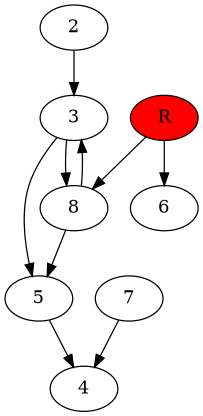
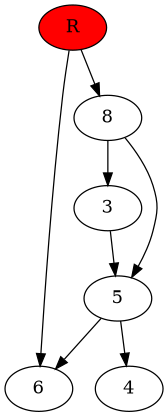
node "2": removed
edge "3" -> "8": removed
node "7": removed
edge "5" -> "6": added
